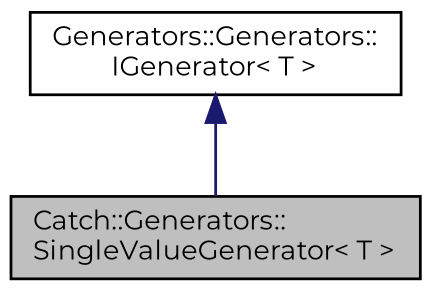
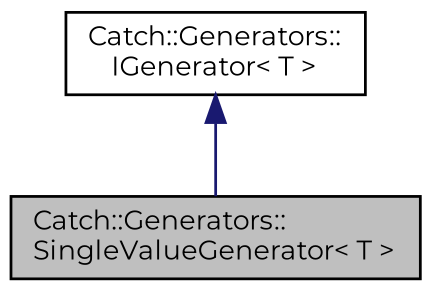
node "Generators::Generators:: IGenerator< T >": label "Generators::Generators:: IGenerator< T >" -> "Catch::Generators:: IGenerator< T >"
